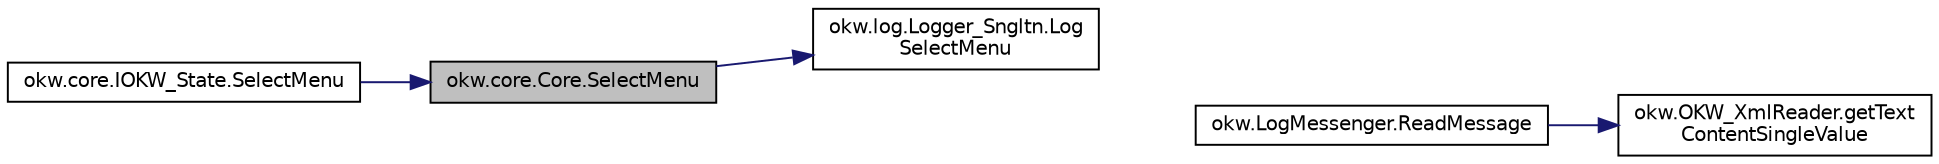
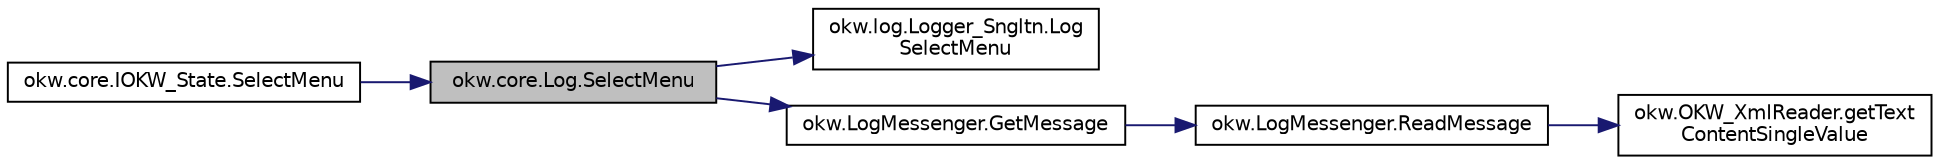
node "okw.core.Core.SelectMenu": label "okw.core.Core.SelectMenu" -> "okw.core.Log.SelectMenu"
node "okw.LogMessenger.GetMessage": added
